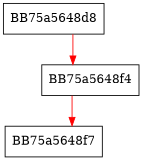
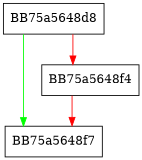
edge "BB75a5648d8" -> "BB75a5648f7": added
